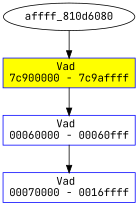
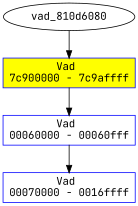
node "affff_810d6080": label "affff_810d6080" -> "vad_810d6080"
